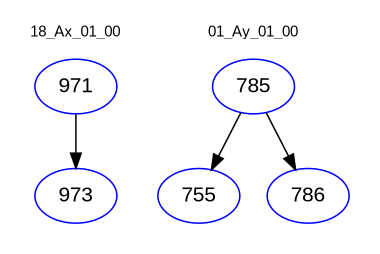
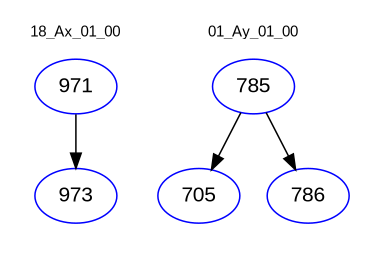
node "755": label "755" -> "705"
